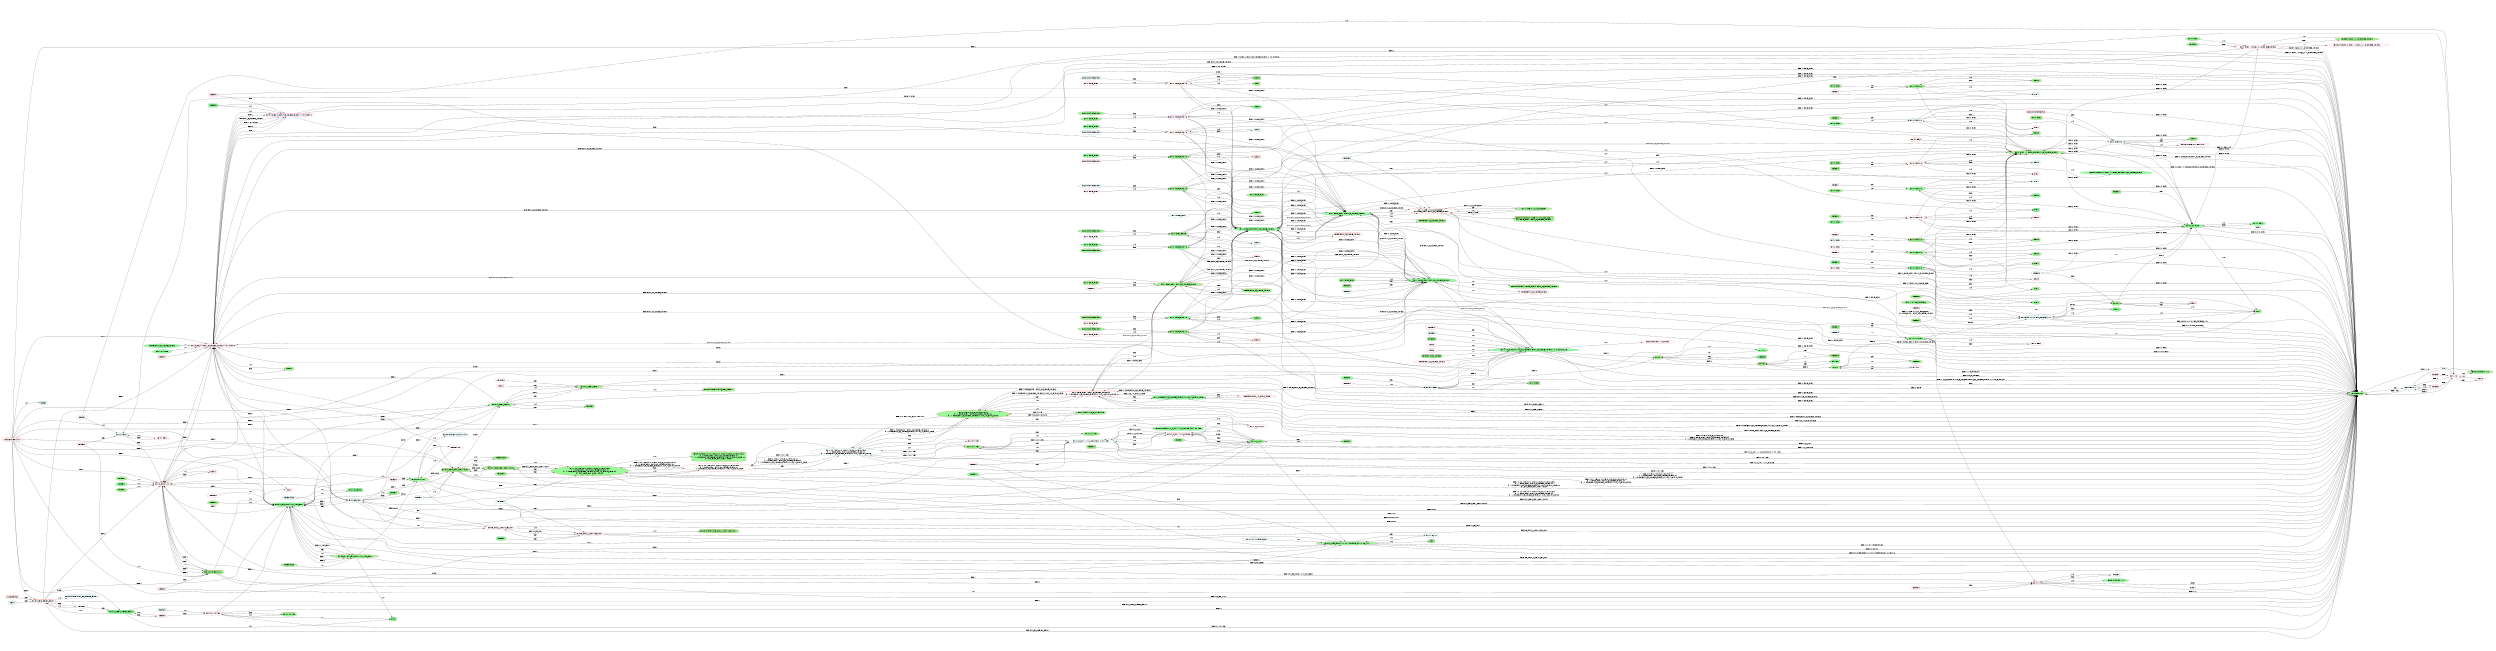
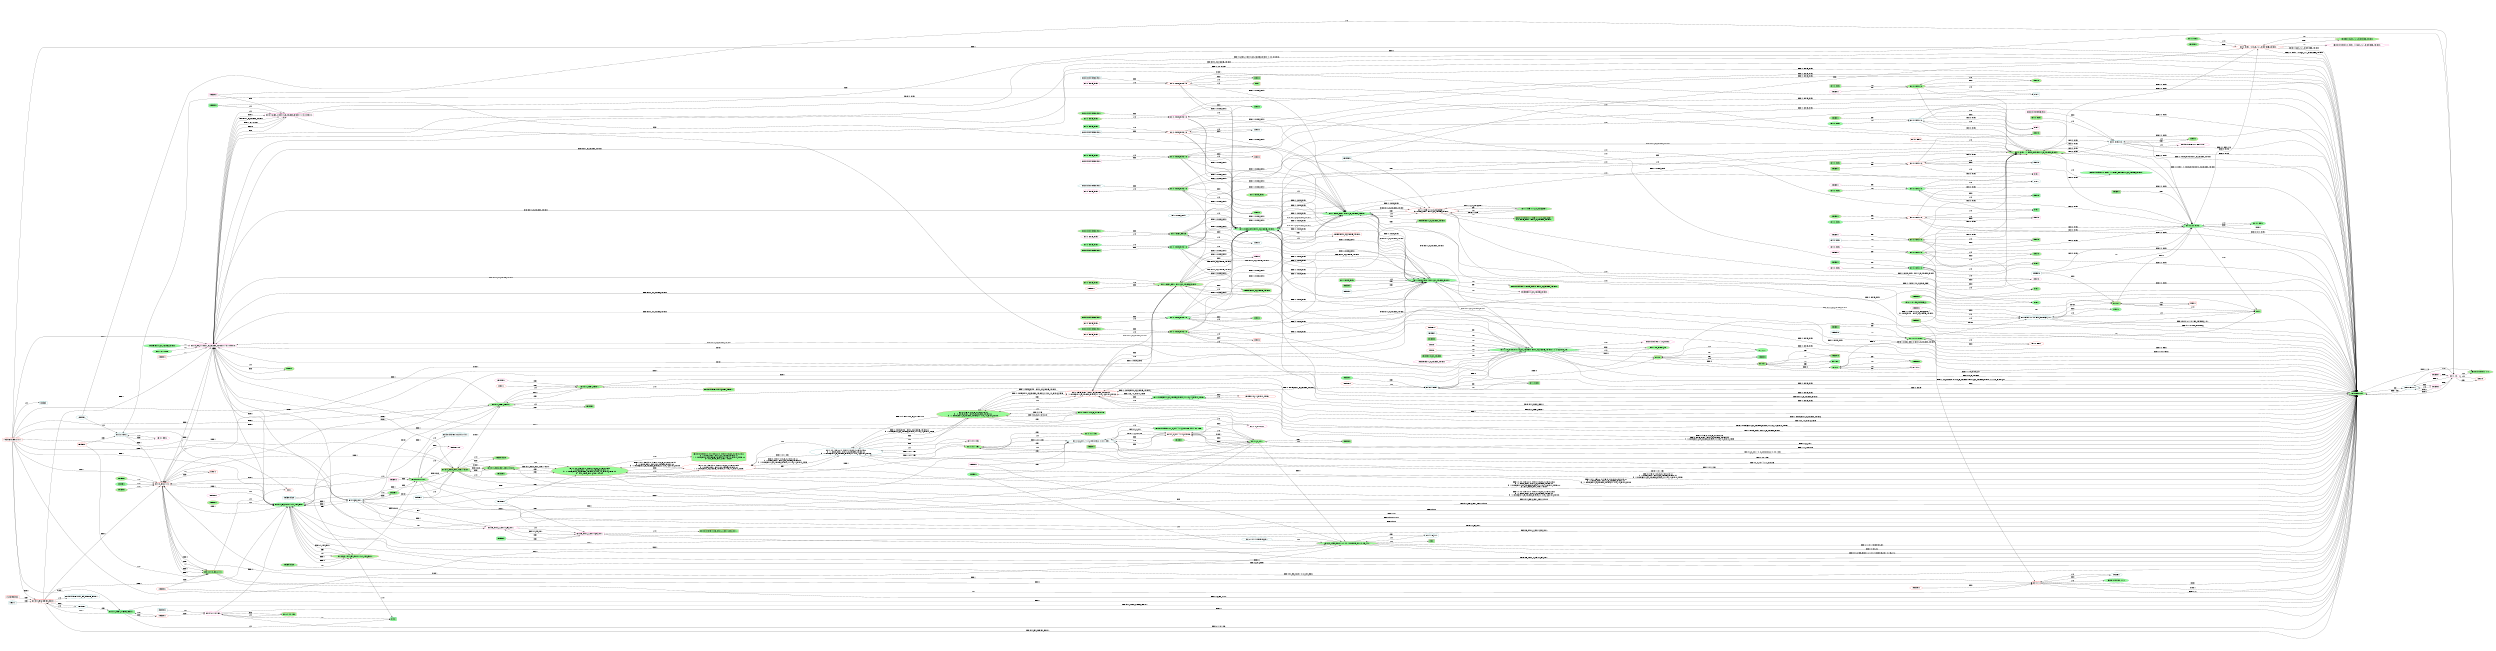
node "(Call,s->msg_callback_arg)": added
edge "(Call,!dtls1_process_record(s))" -> "(ControlStructure,if (!dtls1_process_record(s)))": reversed
node "(Identifier,LENGTH3_MT_CLIENT_HELLO)": label "(Identifier,LENGTH3_MT_CLIENT_HELLO)" -> "(Identifier,SSL3_MT_CLIENT_HELLO)"
node "(Call,&is_next_epoch)": removed
